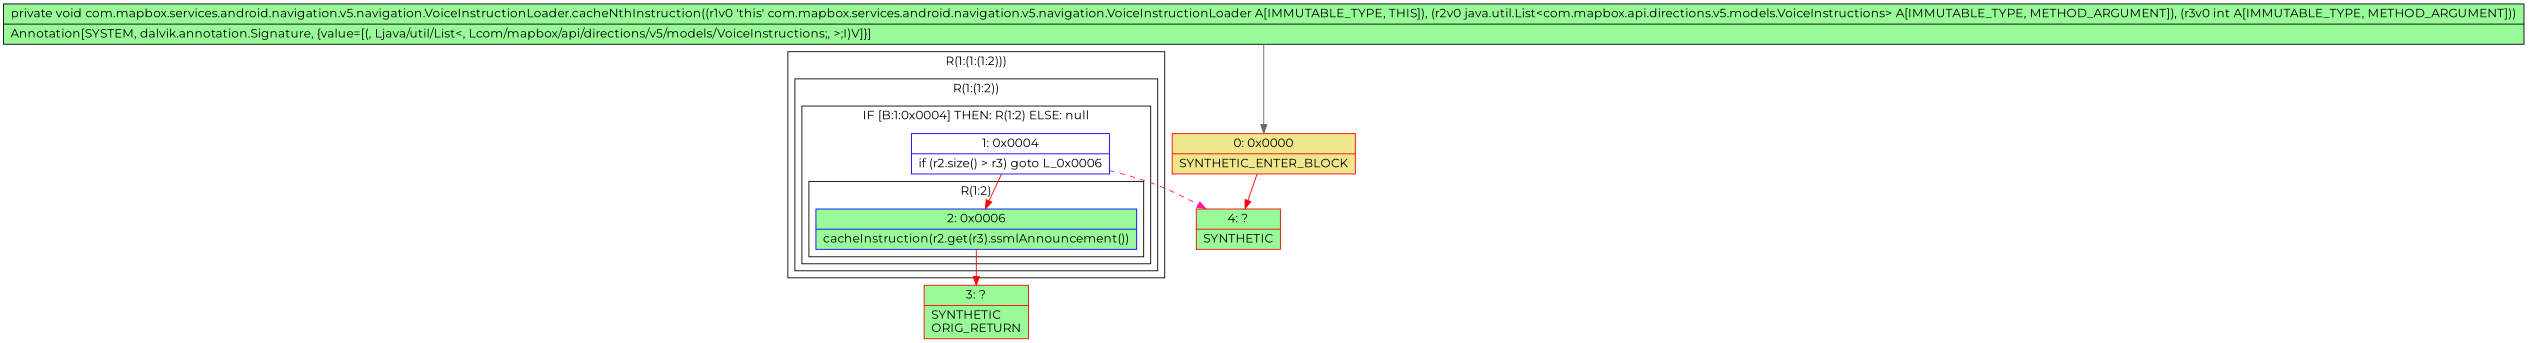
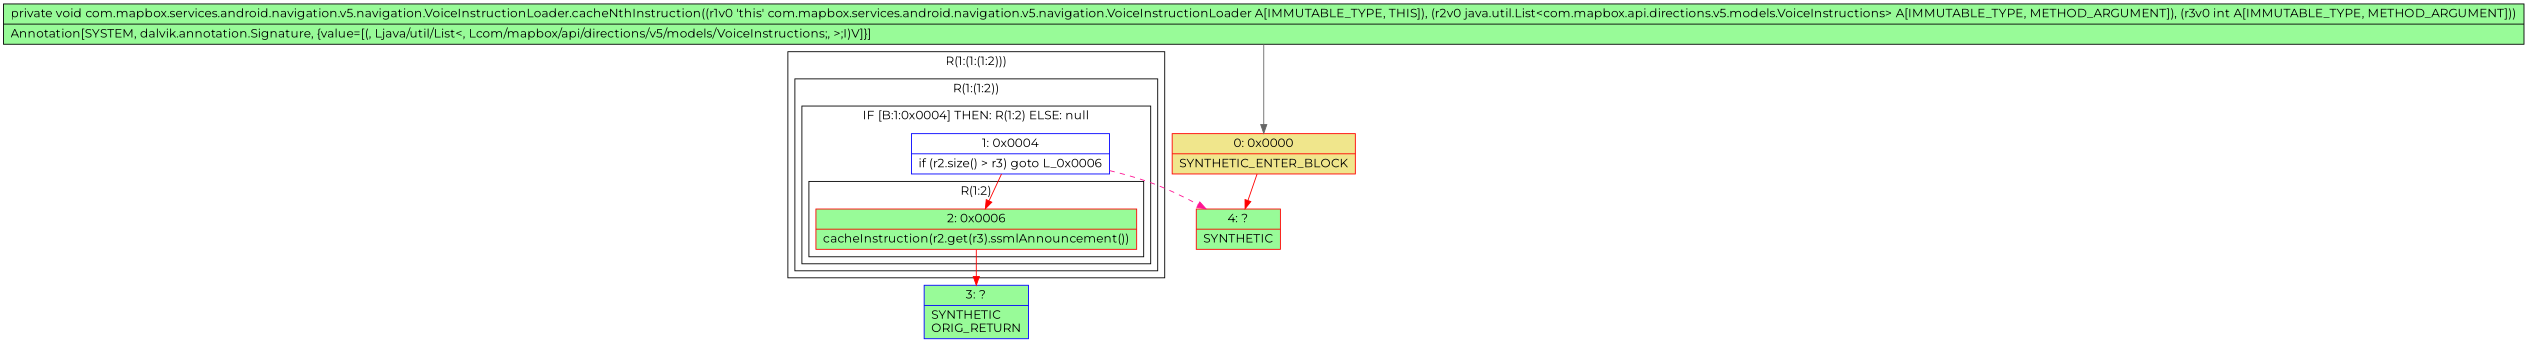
node "2: 0x0006": color blue -> red
node "3: ?": color red -> blue
